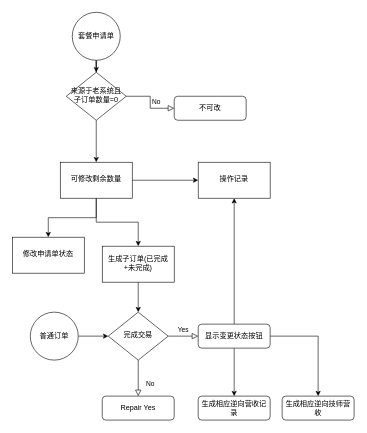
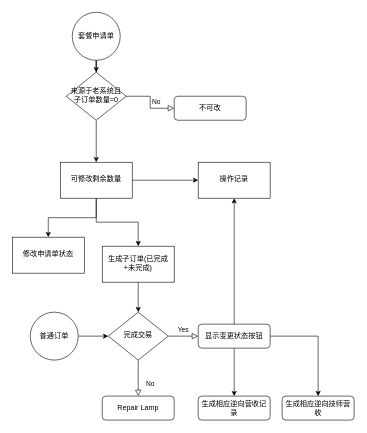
node "Repair Yes": label "Repair Yes" -> "Repair Lamp"
